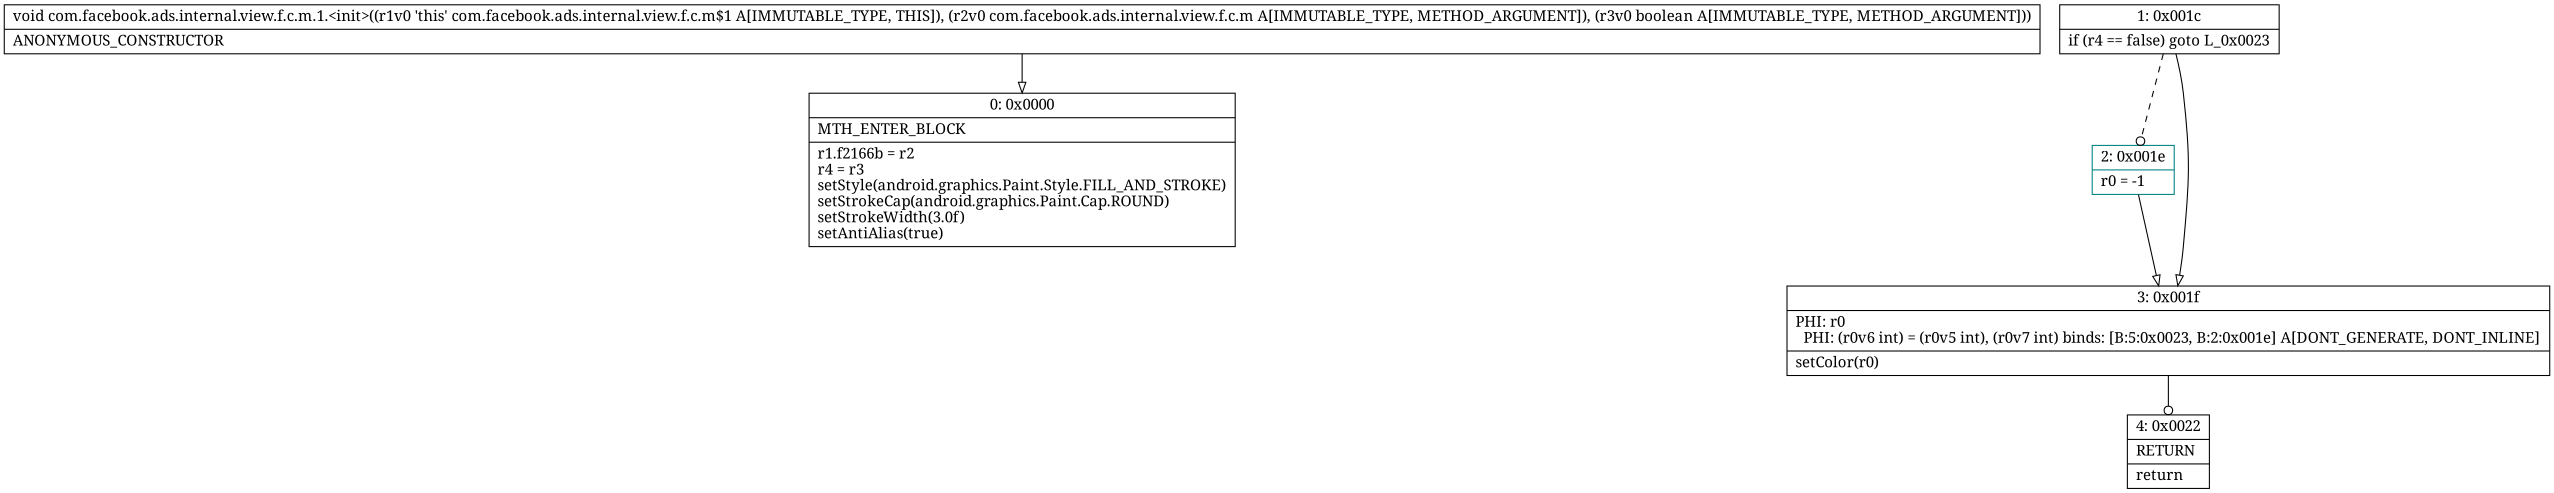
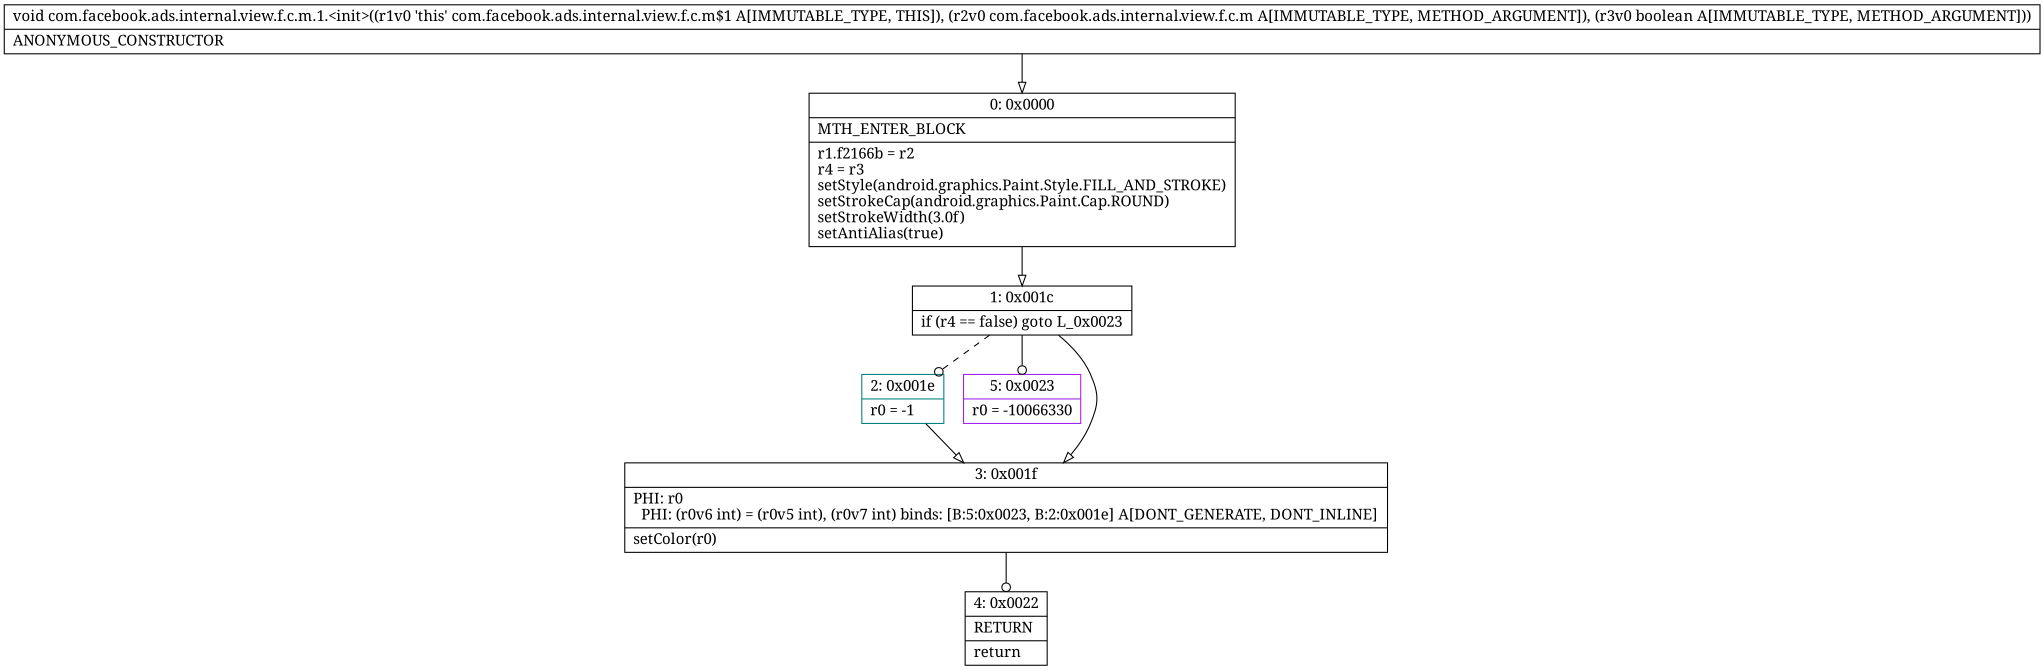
edge "0: 0x0000" -> "1: 0x001c": added
node "5: 0x0023": added
